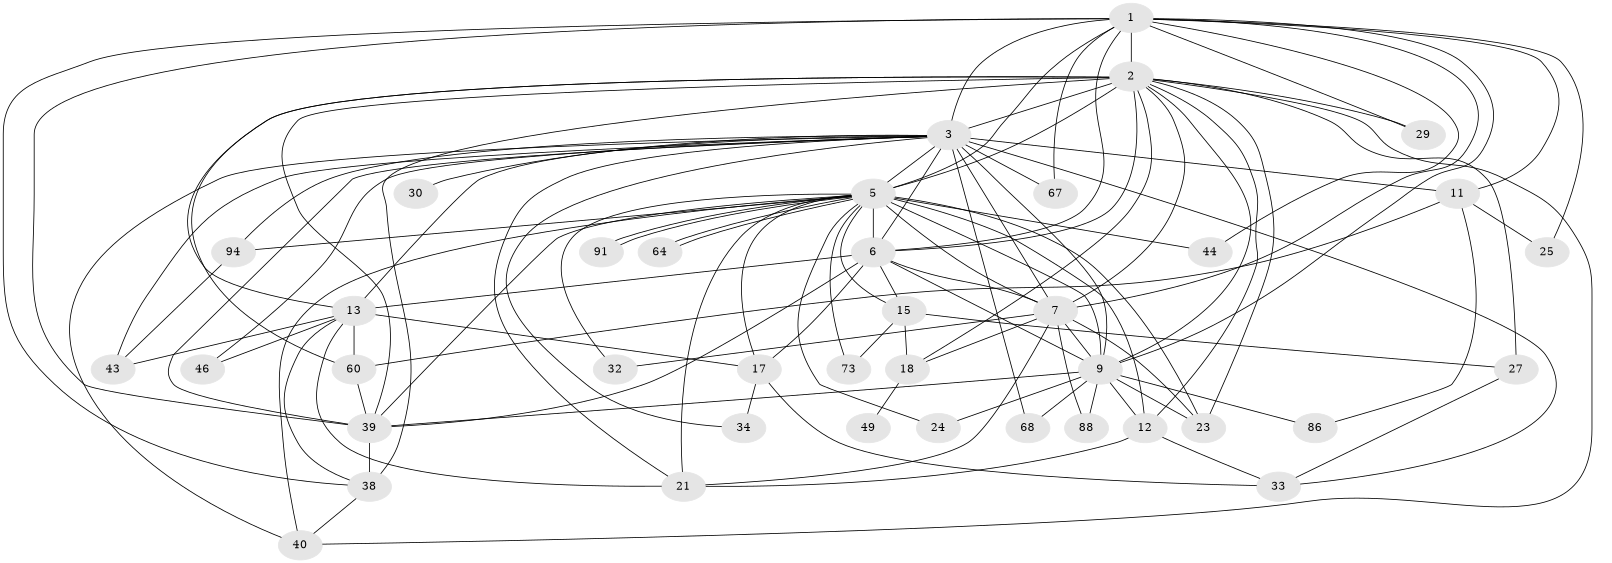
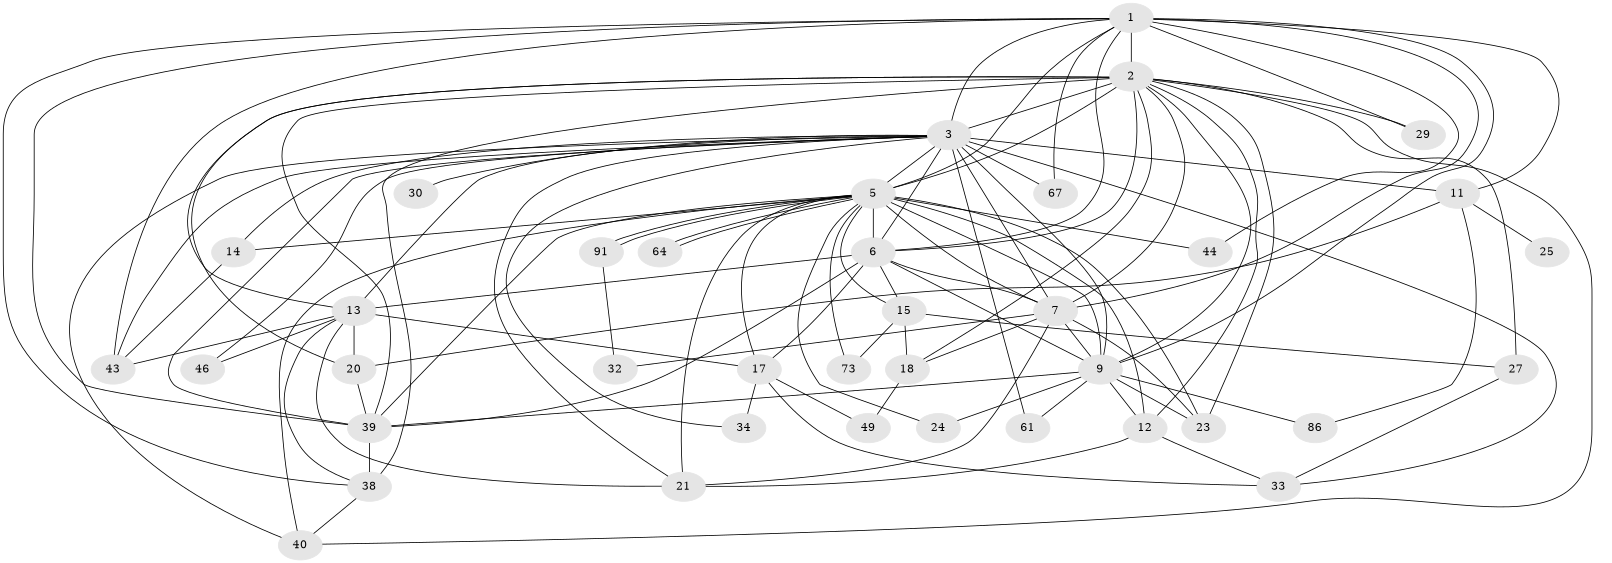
edge "1" -- "25": now "1" -- "43"
edge "5" -- "32": now "91" -- "32"
node "94": label "94" -> "14"
node "60": label "60" -> "20"
edge "17" -- "49": added
node "68": label "68" -> "61"
node "88": removed
